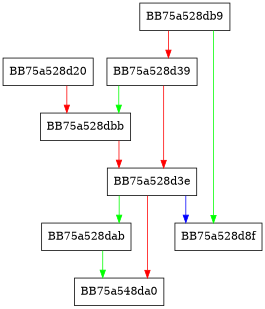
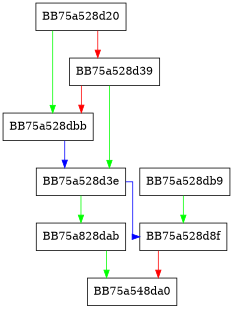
edge "BB75a528db9" -> "BB75a528d39": now "BB75a528d20" -> "BB75a528d39"
edge "BB75a528d20" -> "BB75a528dbb": color red -> green
edge "BB75a528d39" -> "BB75a528dbb": color green -> red
edge "BB75a528d39" -> "BB75a528d3e": color red -> green
edge "BB75a528dbb" -> "BB75a528d3e": color red -> blue
edge "BB75a528d3e" -> "BB75a548da0": now "BB75a528d8f" -> "BB75a548da0"
node "BB75a528dab": label "BB75a528dab" -> "BB75a828dab"
